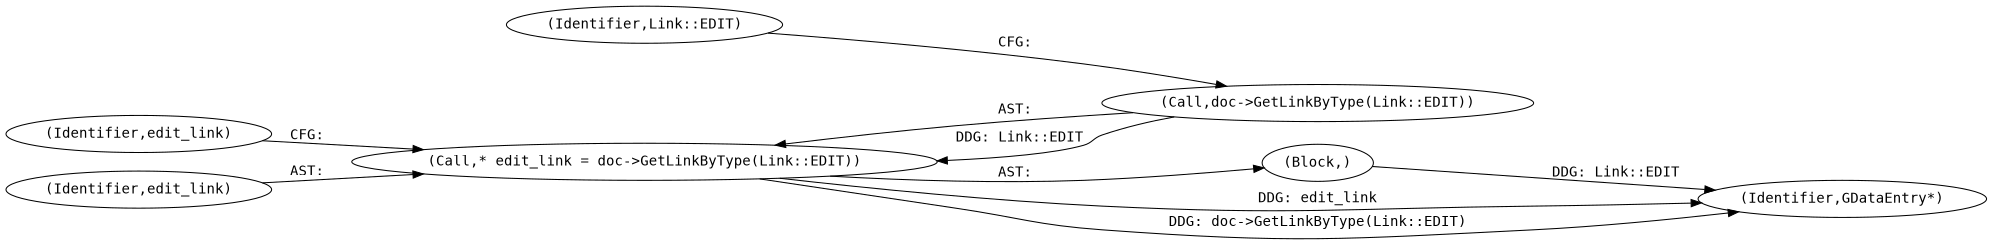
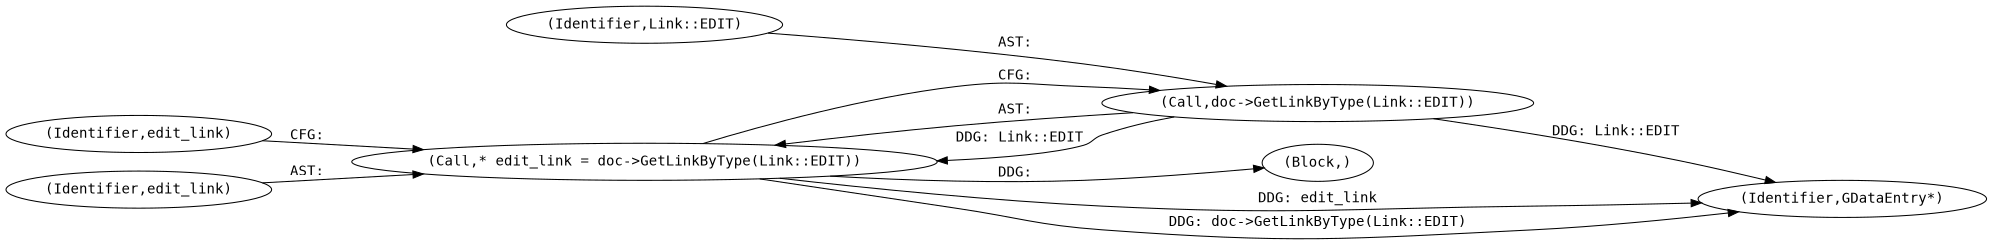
edge "(Identifier,Link::EDIT)" -> "(Call,doc->GetLinkByType(Link::EDIT))": label "CFG: " -> "AST: "
edge "(Call,* edit_link = doc->GetLinkByType(Link::EDIT))" -> "(Call,doc->GetLinkByType(Link::EDIT))": added, label "CFG:"
edge "(Call,* edit_link = doc->GetLinkByType(Link::EDIT))" -> "(Block,)": label "AST: " -> "DDG: "
edge "(Block,)" -> "(Identifier,GDataEntry*)": now "(Call,doc->GetLinkByType(Link::EDIT))" -> "(Identifier,GDataEntry*)"
